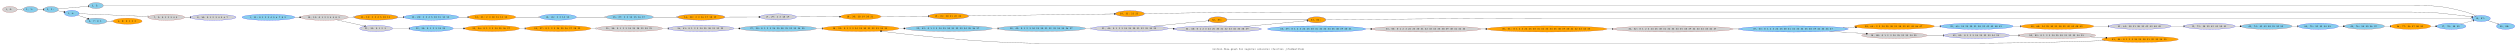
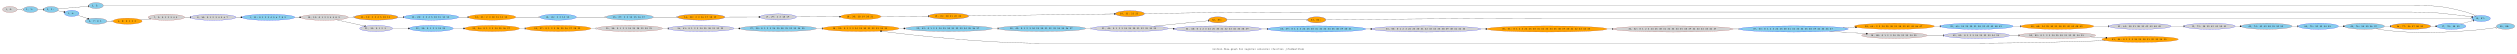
edge "4, 6:" -> "7, 9: 0 1 2 3 4 5": now "6, 8: 0 1 2 3" -> "7, 9: 0 1 2 3 4 5"
edge "8, 10: 0 1 2 3 4 5 6 7" -> "9, 11: 0 1 2 3 4 5 6 7 8 9": added
edge "54, 87:" -> "55, 88:": now "45, 76: 54 55 56 57" -> "55, 88:"
edge "32, 48: 0 1 2 3 24 25 30 31 32 33 34 35 38 39" -> "53, 86:": now "32, 48: 0 1 2 3 24 25 30 31 32 33 34 35 38 39" -> "33, 49: 0 1 2 3 24 25 30 31 32 33 34 35 38 39 40 41"
node "46, 77: 56 57 58 59": color brown -> blue
node "55, 88:": color blue -> brown
edge "21, 33: 0 1 2 3" -> "22, 35: 0 1 2 3 24 25": arrowhead tee -> dot
node "34, 50: 0 1 2 3 24 25 30 31 32 33 34 35 38 39 40 41 42 43": color brown -> blue
